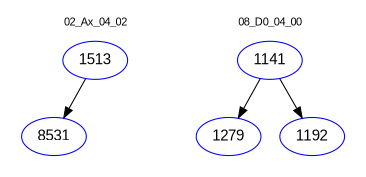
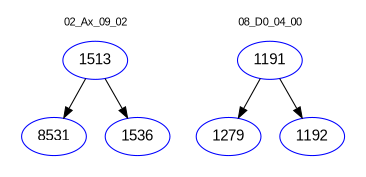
cluster "02_Ax_04_02": label "02_Ax_04_02" -> "02_Ax_09_02"
node "1141": label "1141" -> "1191"
node "1536": added
